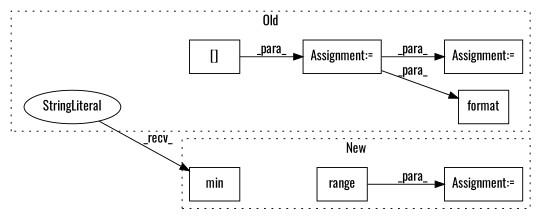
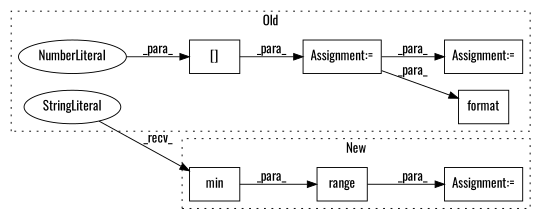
node "NumberLiteral": added
edge "min" -> "range": added, label "_para_"
